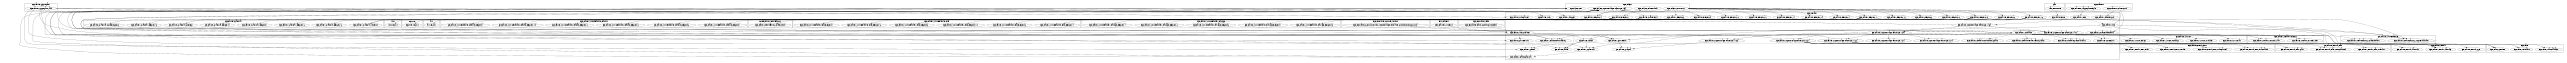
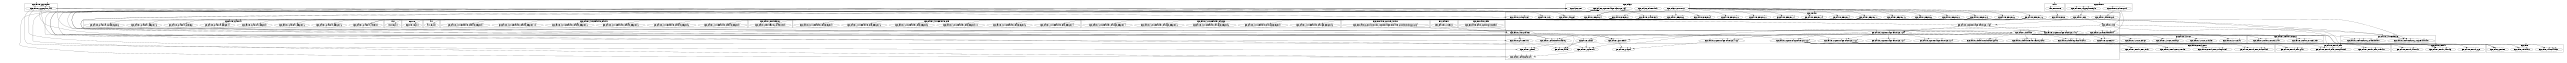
cluster "plan": label "plan" -> "main"
cluster "CORE::Parser::ResultFactory": label "CORE::Parser::ResultFactory" -> "TAP::Parser::ResultFactory"
